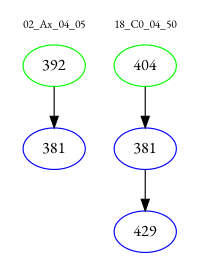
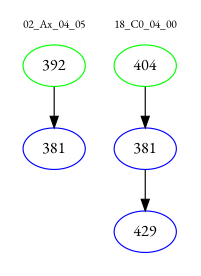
cluster "18_C0_04_50": label "18_C0_04_50" -> "18_C0_04_00"
